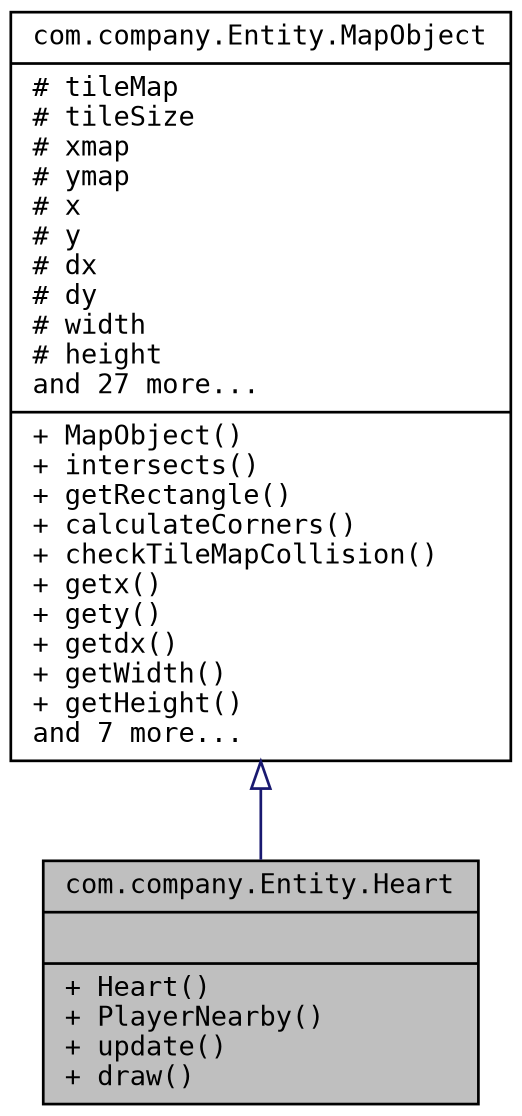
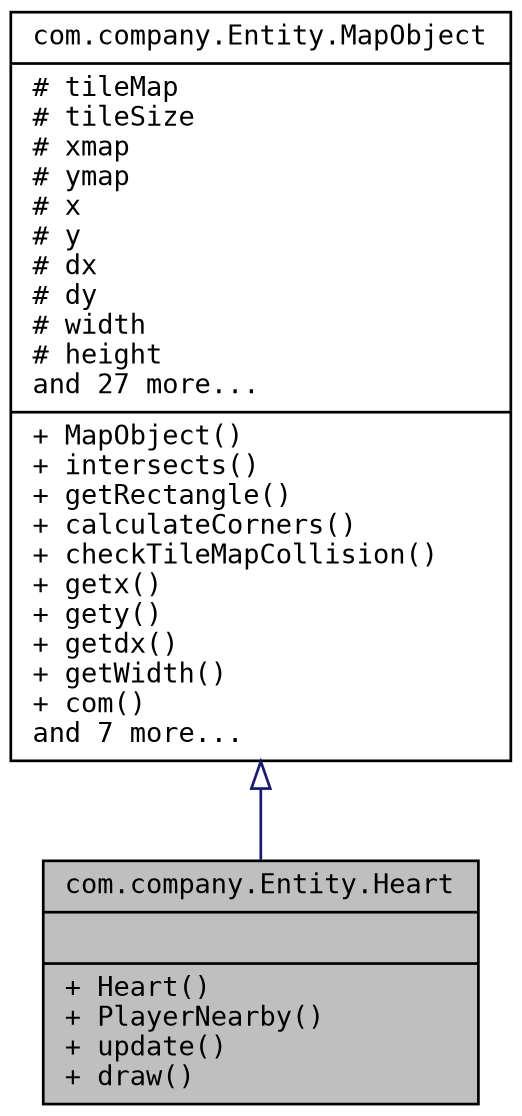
node "com.company.Entity.MapObject": text "+ getHeight()" -> "+ com()"
